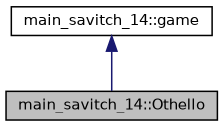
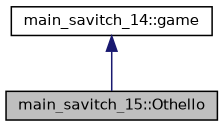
node "main_savitch_14::Othello": label "main_savitch_14::Othello" -> "main_savitch_15::Othello"
